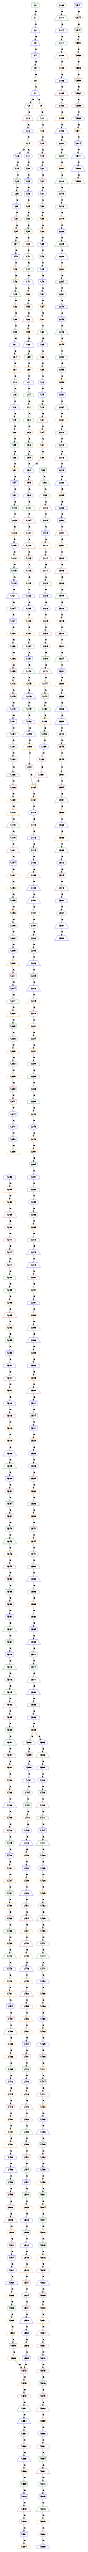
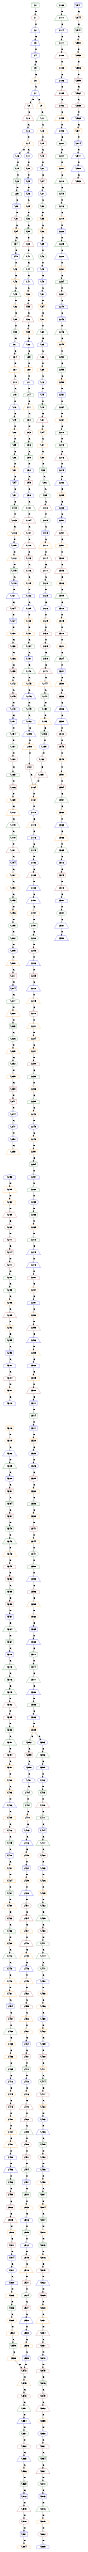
edge "S90" -> "S92": now "S90" -> "S93"
node "S313": removed
